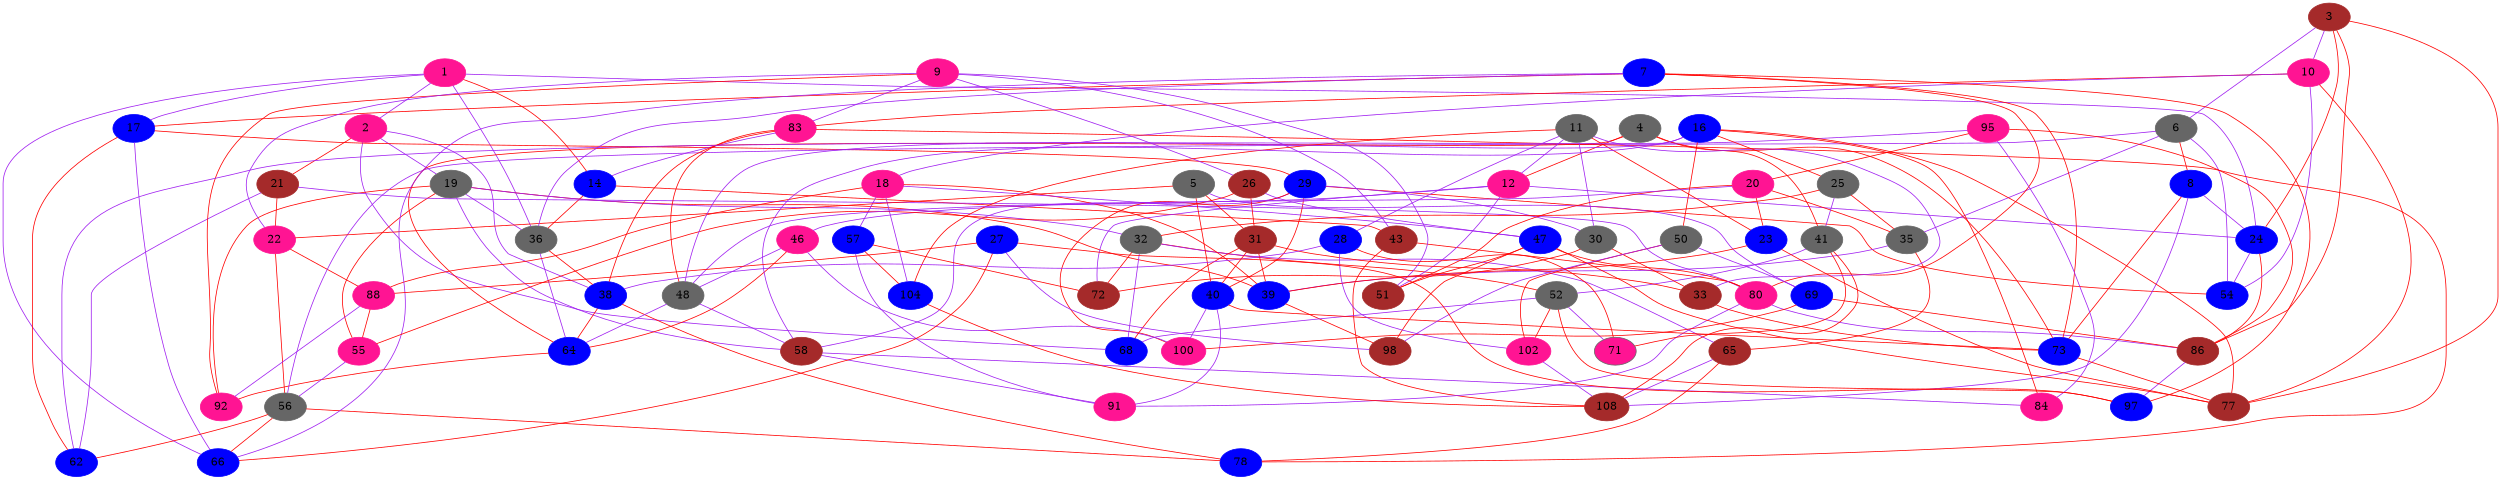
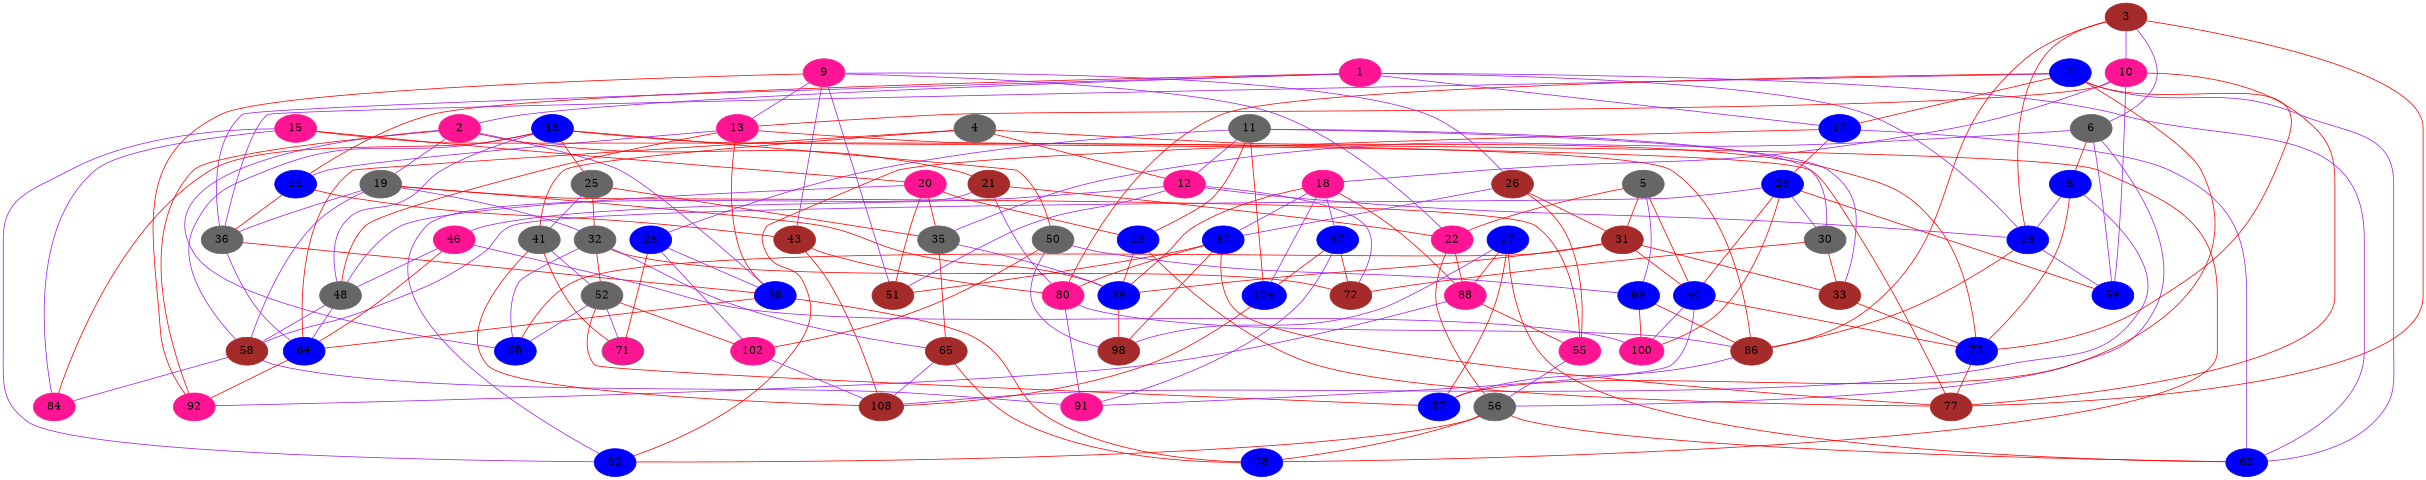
node "83": label "83" -> "13"
node "95": label "95" -> "15"
edge "19" -- "92": now "2" -- "92"
